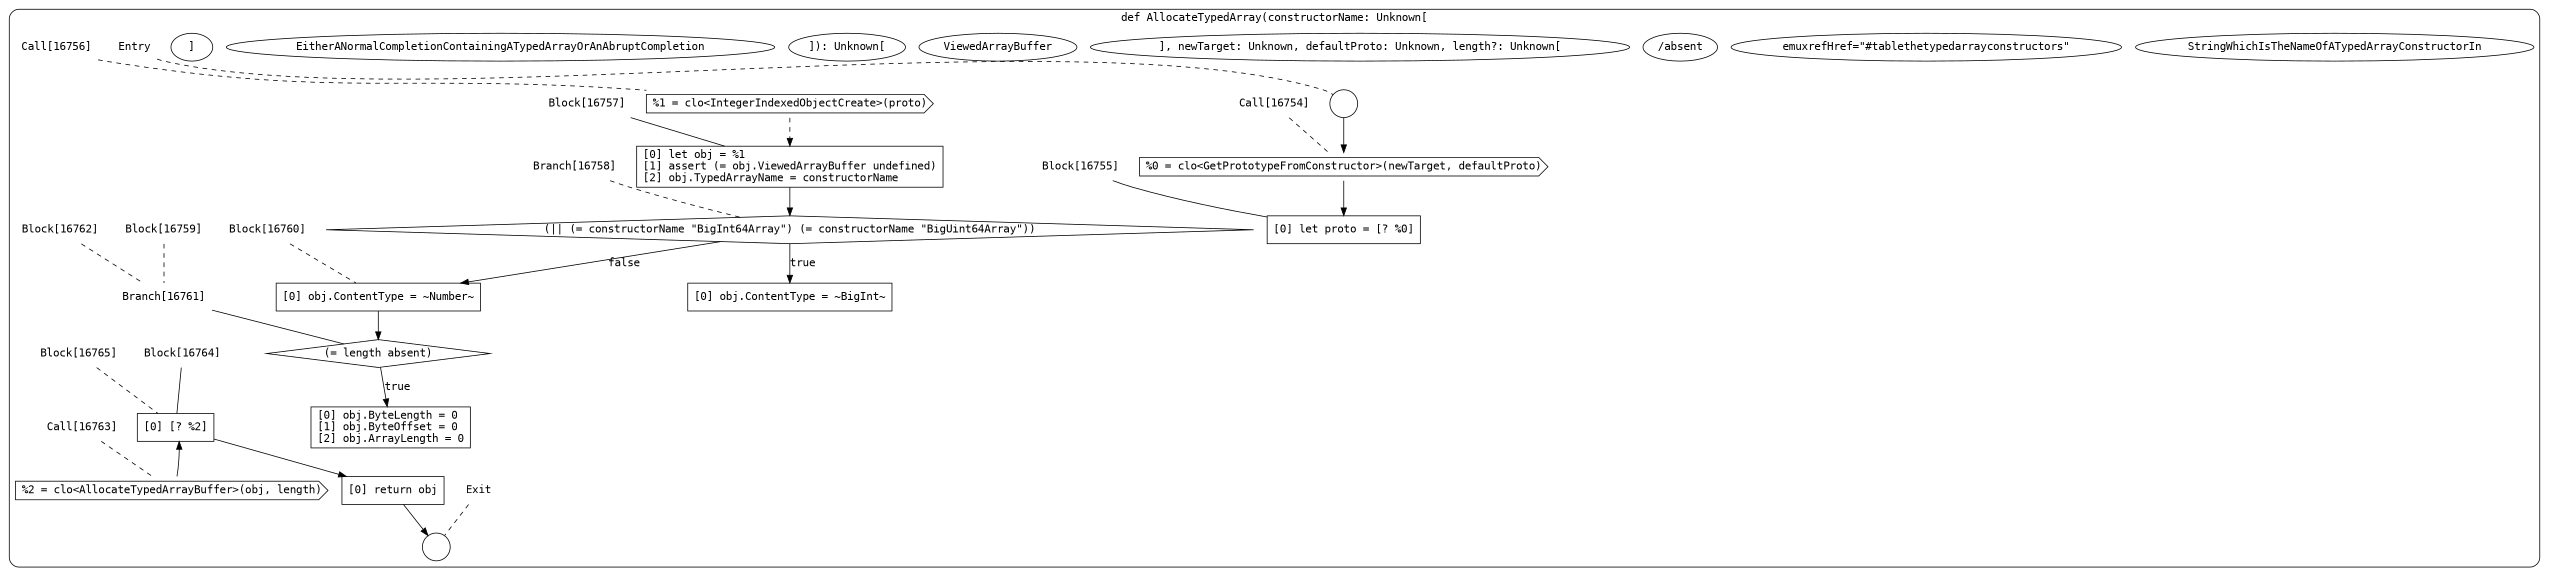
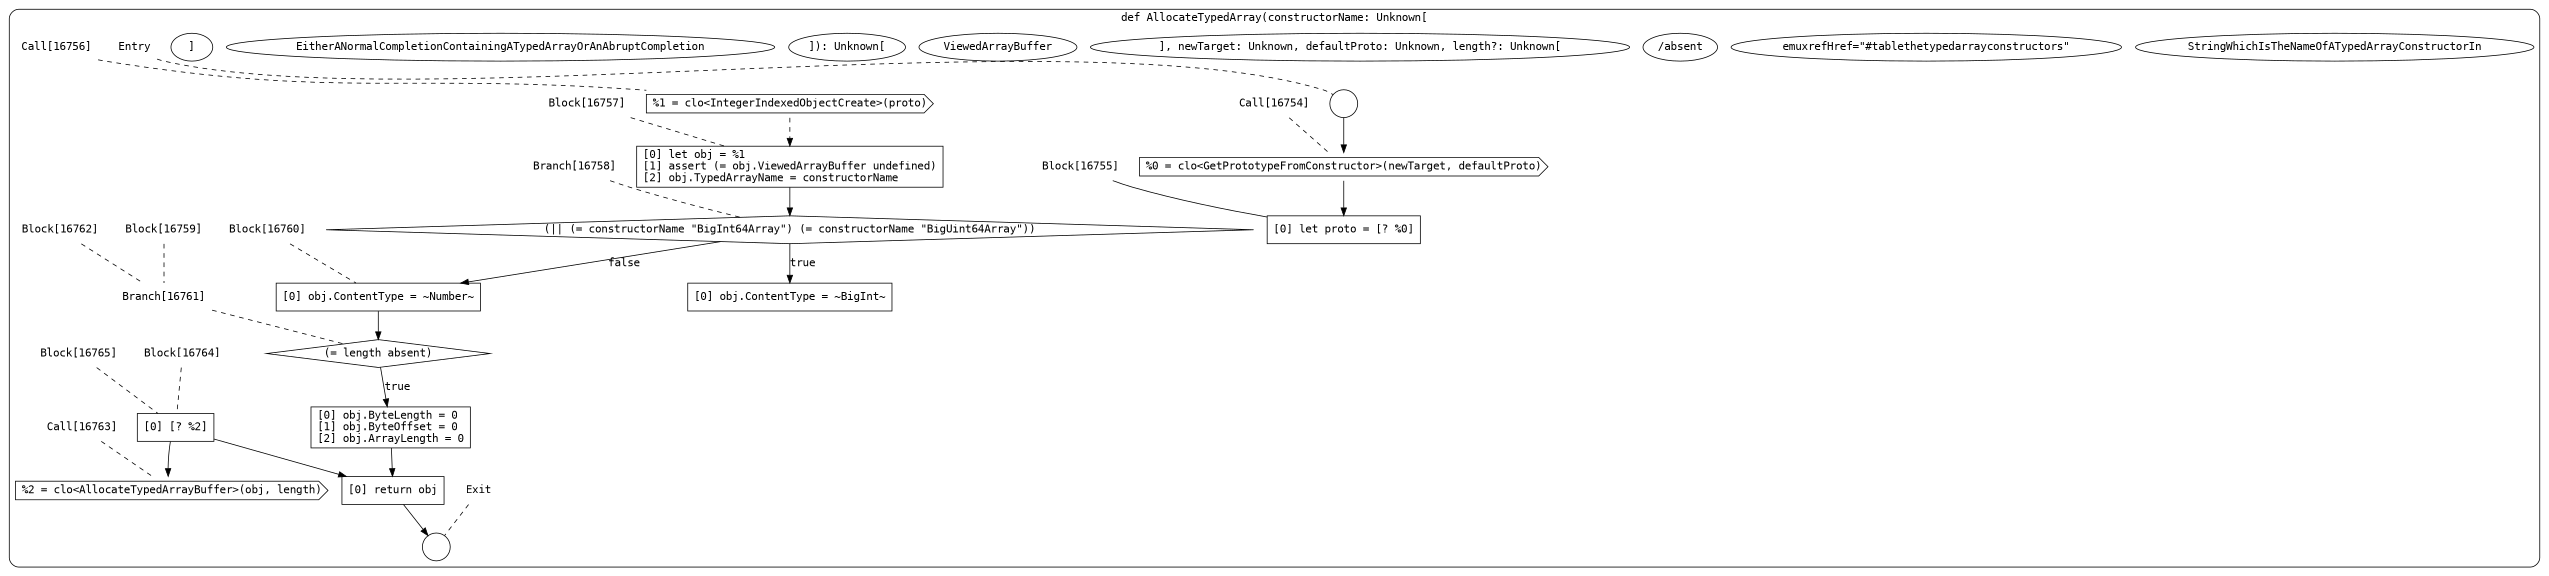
edge "Block[16757]" -- "[0] let obj = %1": style solid -> dashed
edge "Branch[16761]" -- "(= length absent)": style solid -> dashed
edge "Block[16764]" -- "[0] [? %2]": style solid -> dashed
edge "[0] obj.ByteLength = 0" -> "[0] return obj": added
edge "%2 = clo<AllocateTypedArrayBuffer>(obj, length)" -> "[0] [? %2]": reversed
